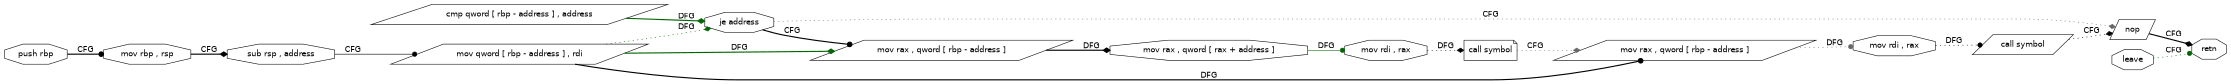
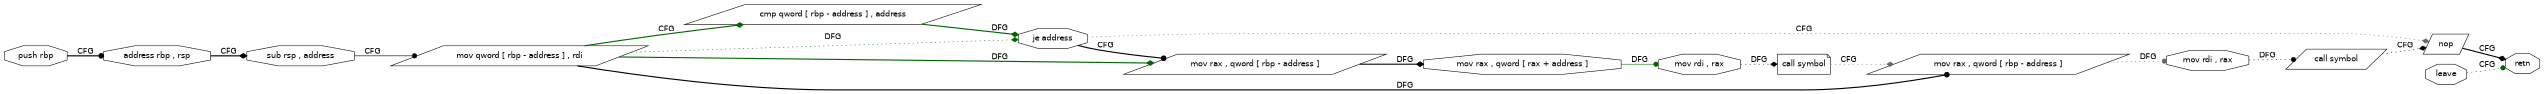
edge "mov qword [ rbp - address ] , rdi" -> "cmp qword [ rbp - address ] , address": added, label "CFG"
node "mov rbp , rsp": label "mov rbp , rsp" -> "address rbp , rsp"
